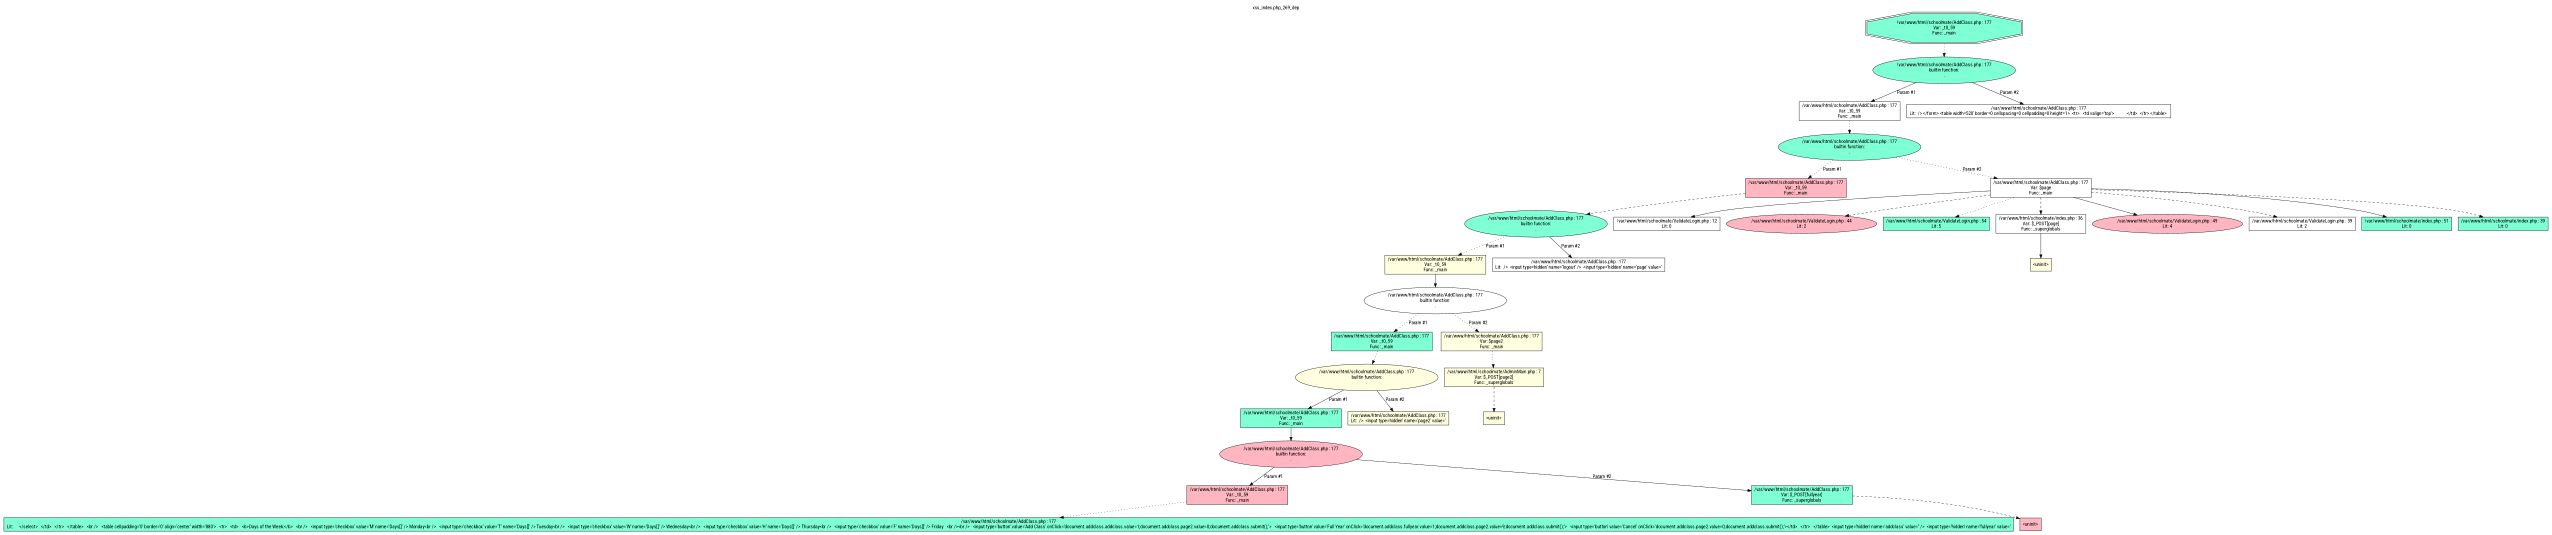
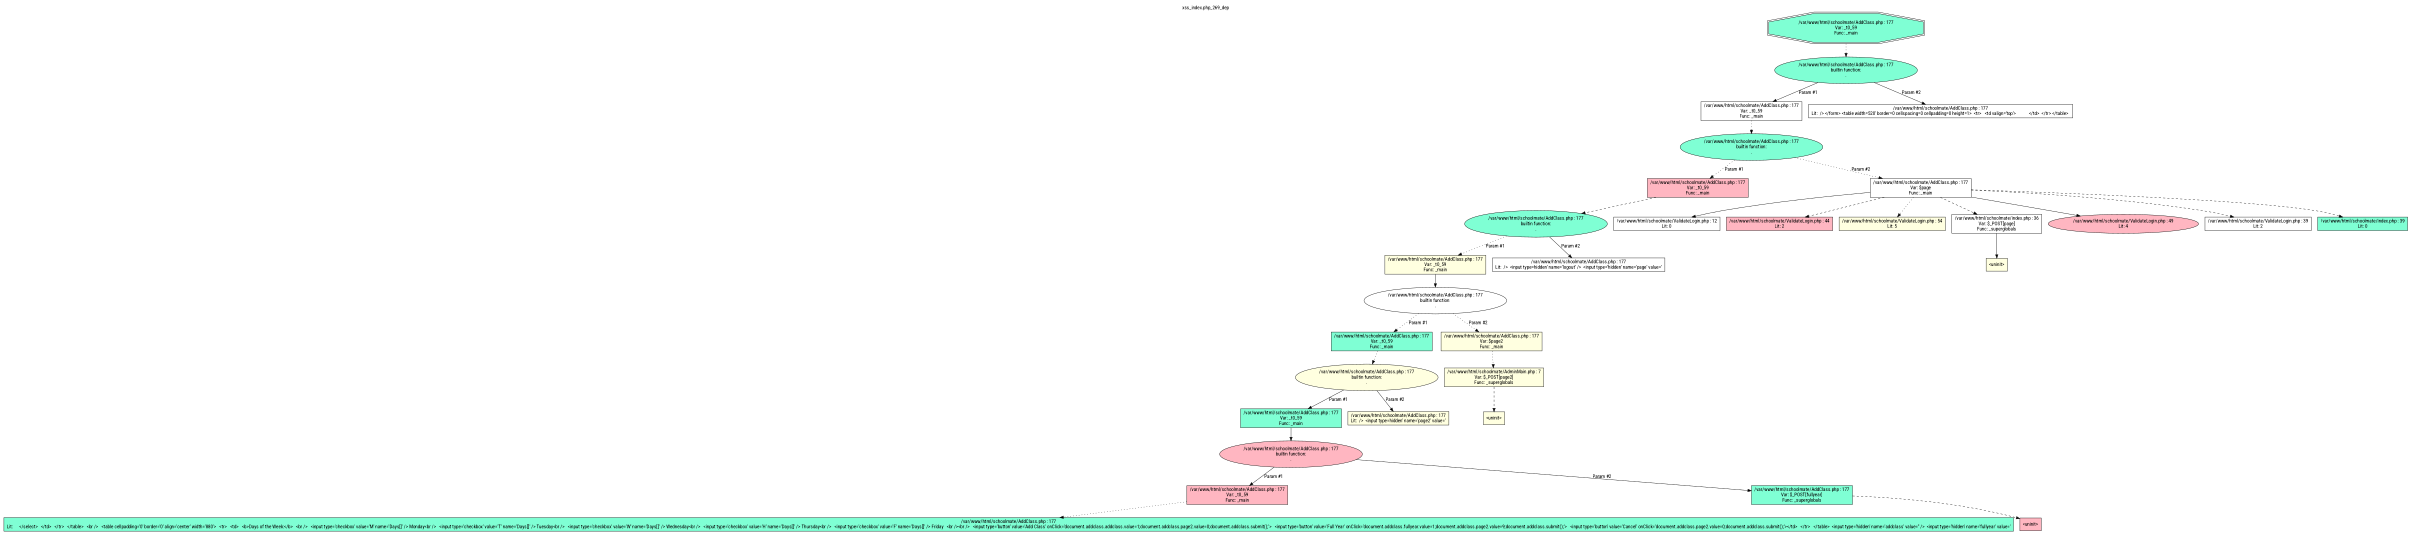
node "/var/www/html/schoolmate/ValidateLogin.php : 44 Lit: 2": shape ellipse -> box
node "/var/www/html/schoolmate/ValidateLogin.php : 54 Lit: 5": fillcolor aquamarine -> lightyellow
node "/var/www/html/schoolmate/index.php : 51 Lit: 0": removed
